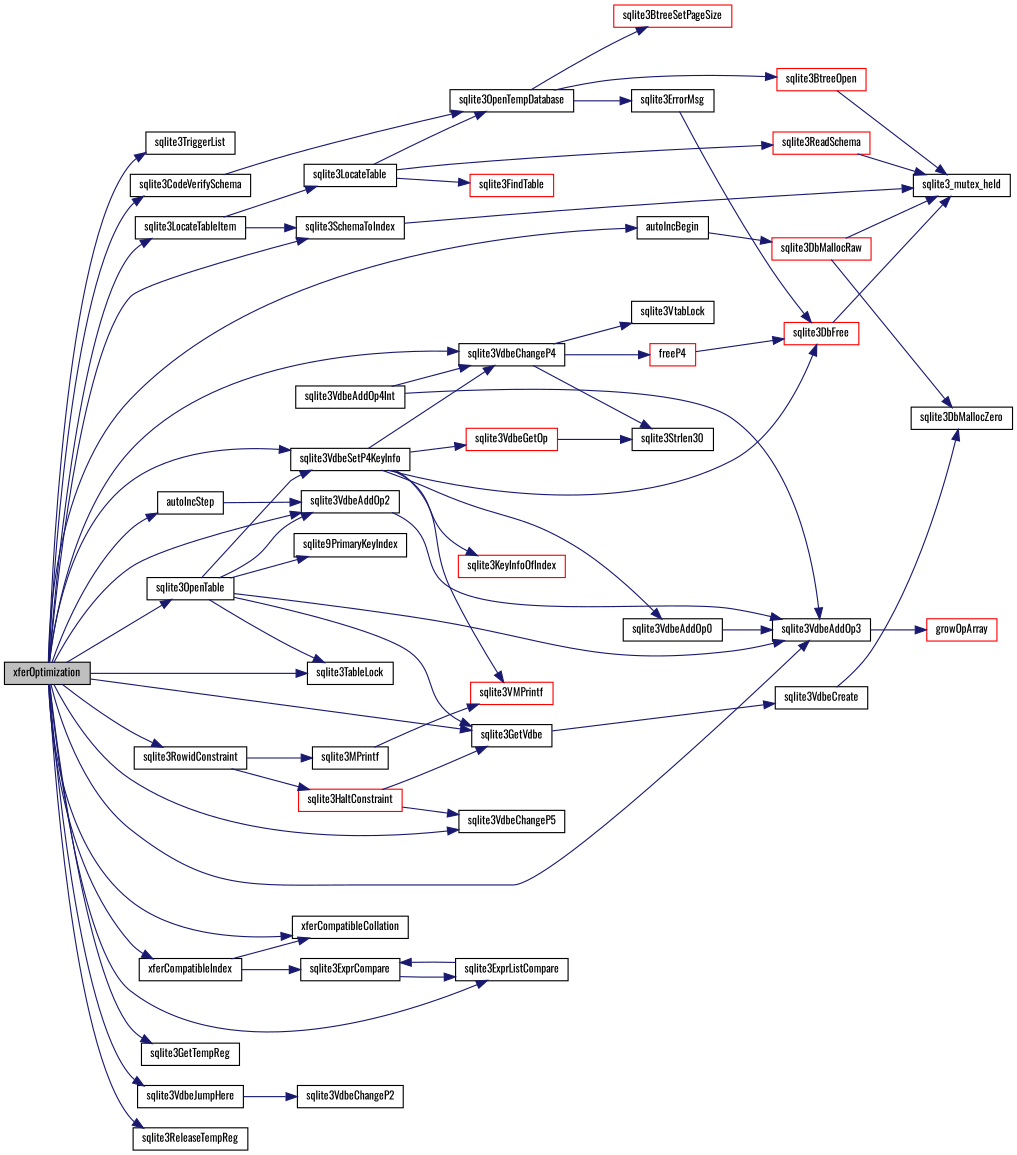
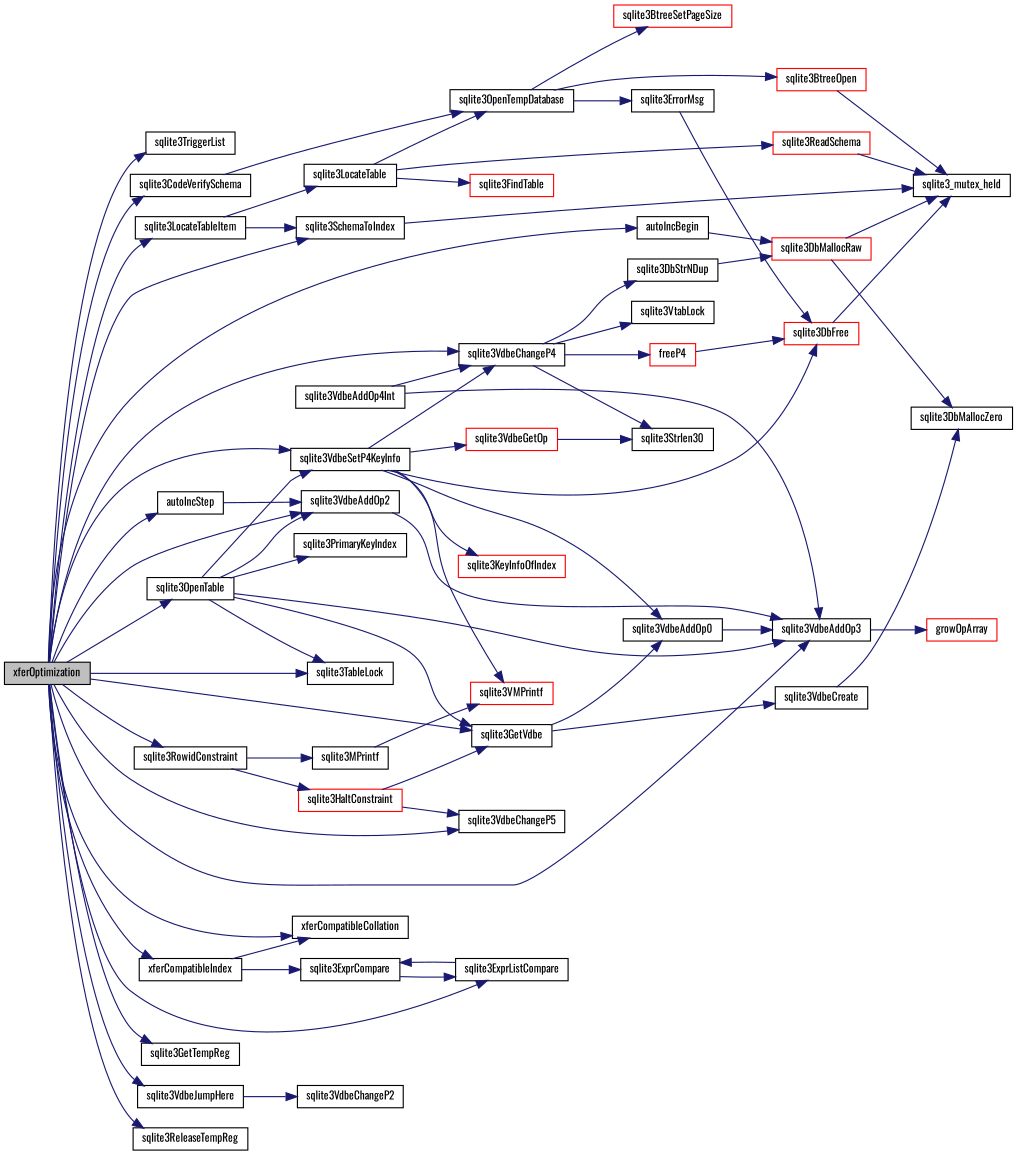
node "sqlite3DbStrNDup": added
node "sqlite9PrimaryKeyIndex": label "sqlite9PrimaryKeyIndex" -> "sqlite3PrimaryKeyIndex"
edge "sqlite3GetVdbe" -> "sqlite3VdbeAddOp0": added
